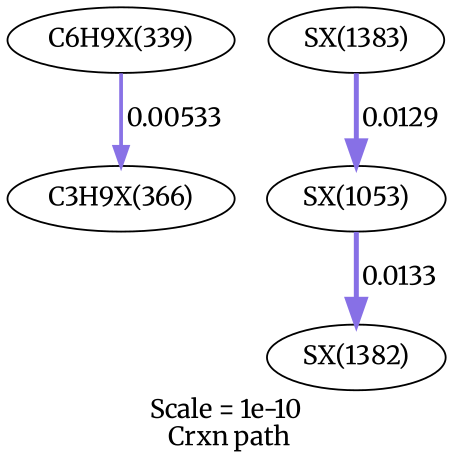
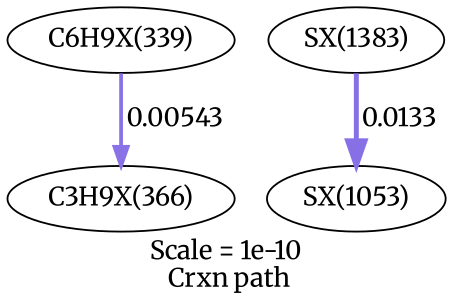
edge "C6H9X(339)" -> "C3H9X(366)": label " 0.00533" -> " 0.00543"
edge "SX(1383)" -> "SX(1053)": label " 0.0129" -> " 0.0133"
node "SX(1382)": removed
